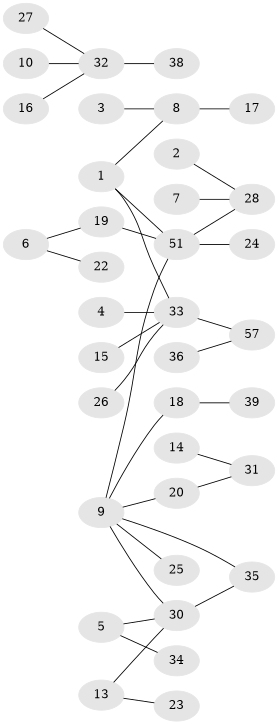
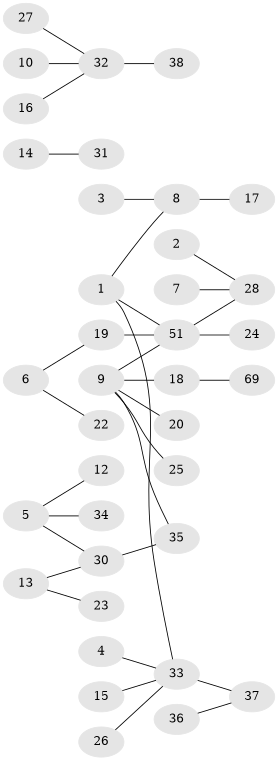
node "57": label "57" -> "37"
node "39": label "39" -> "69"
node "12": added
edge "31" -- "20": removed
edge "9" -- "30": removed
